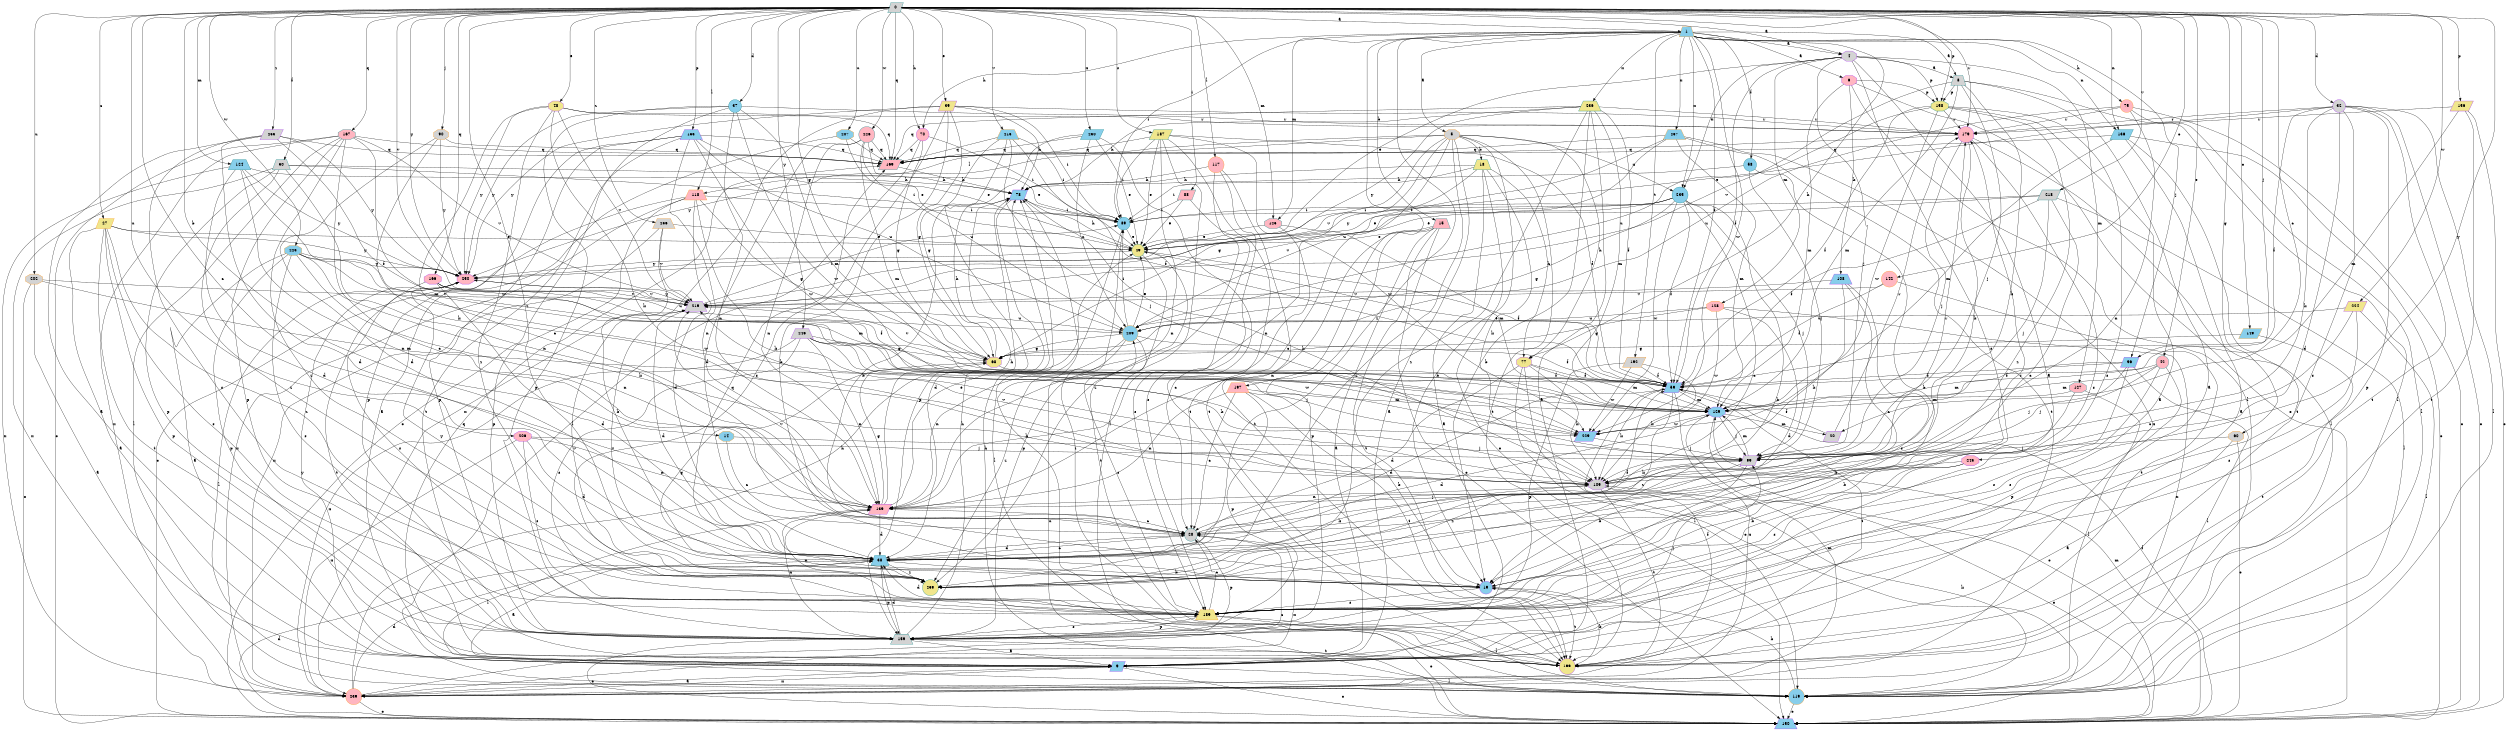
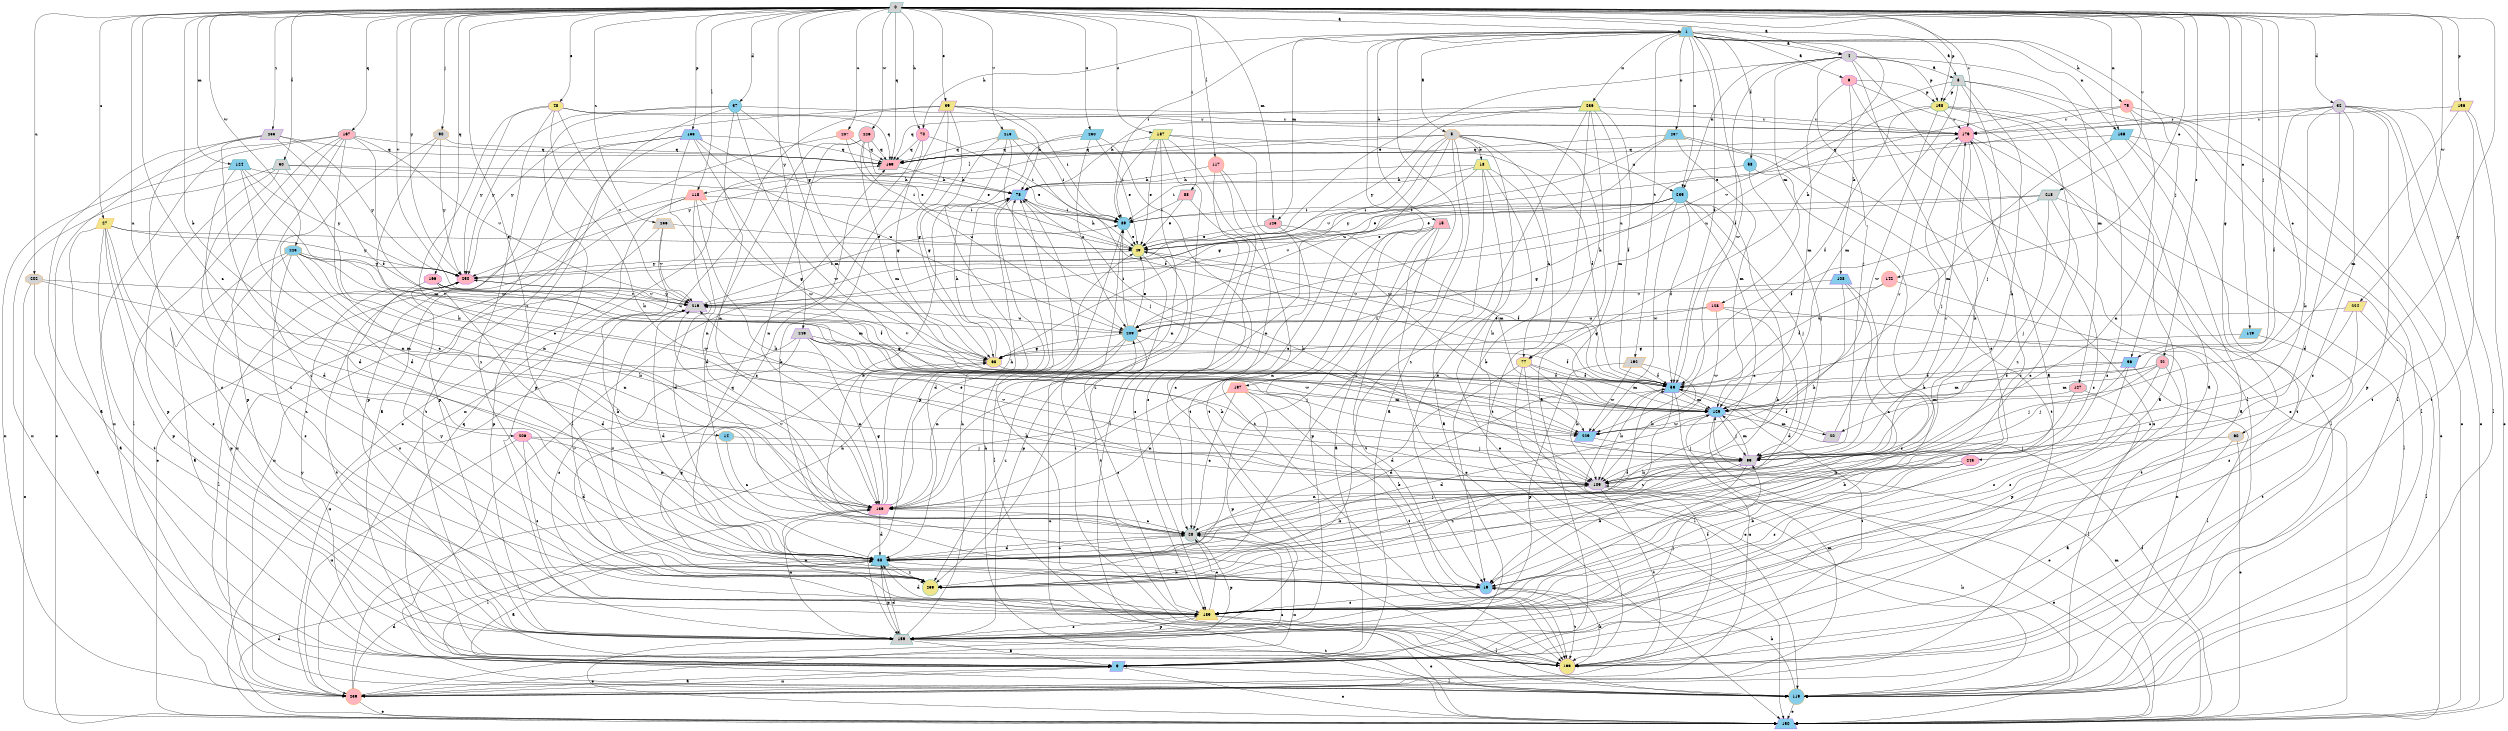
node "207": fillcolor skyblue -> lightpink
